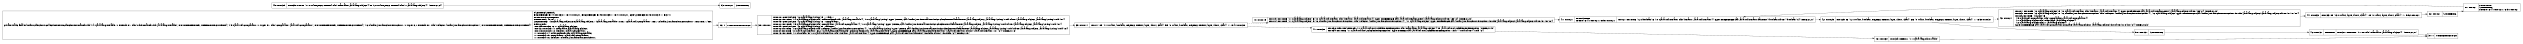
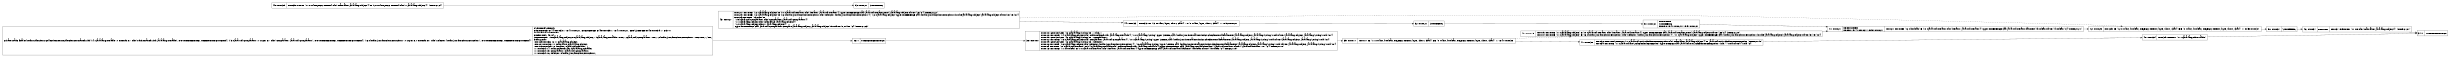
edge "42: 0x0025" -> "43: 0x0027": reversed
